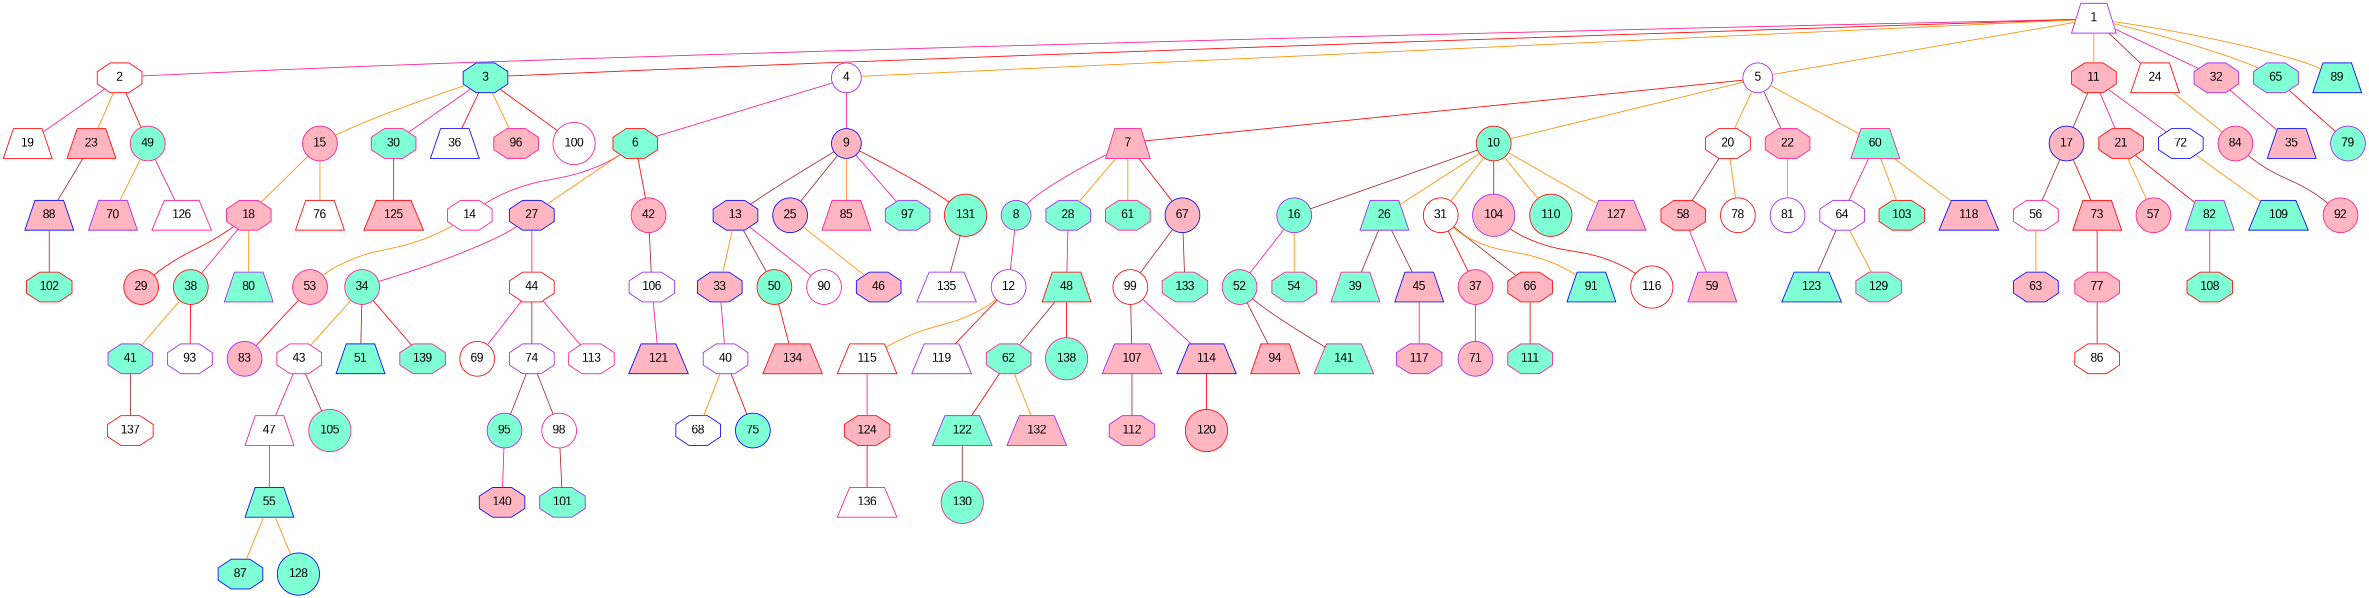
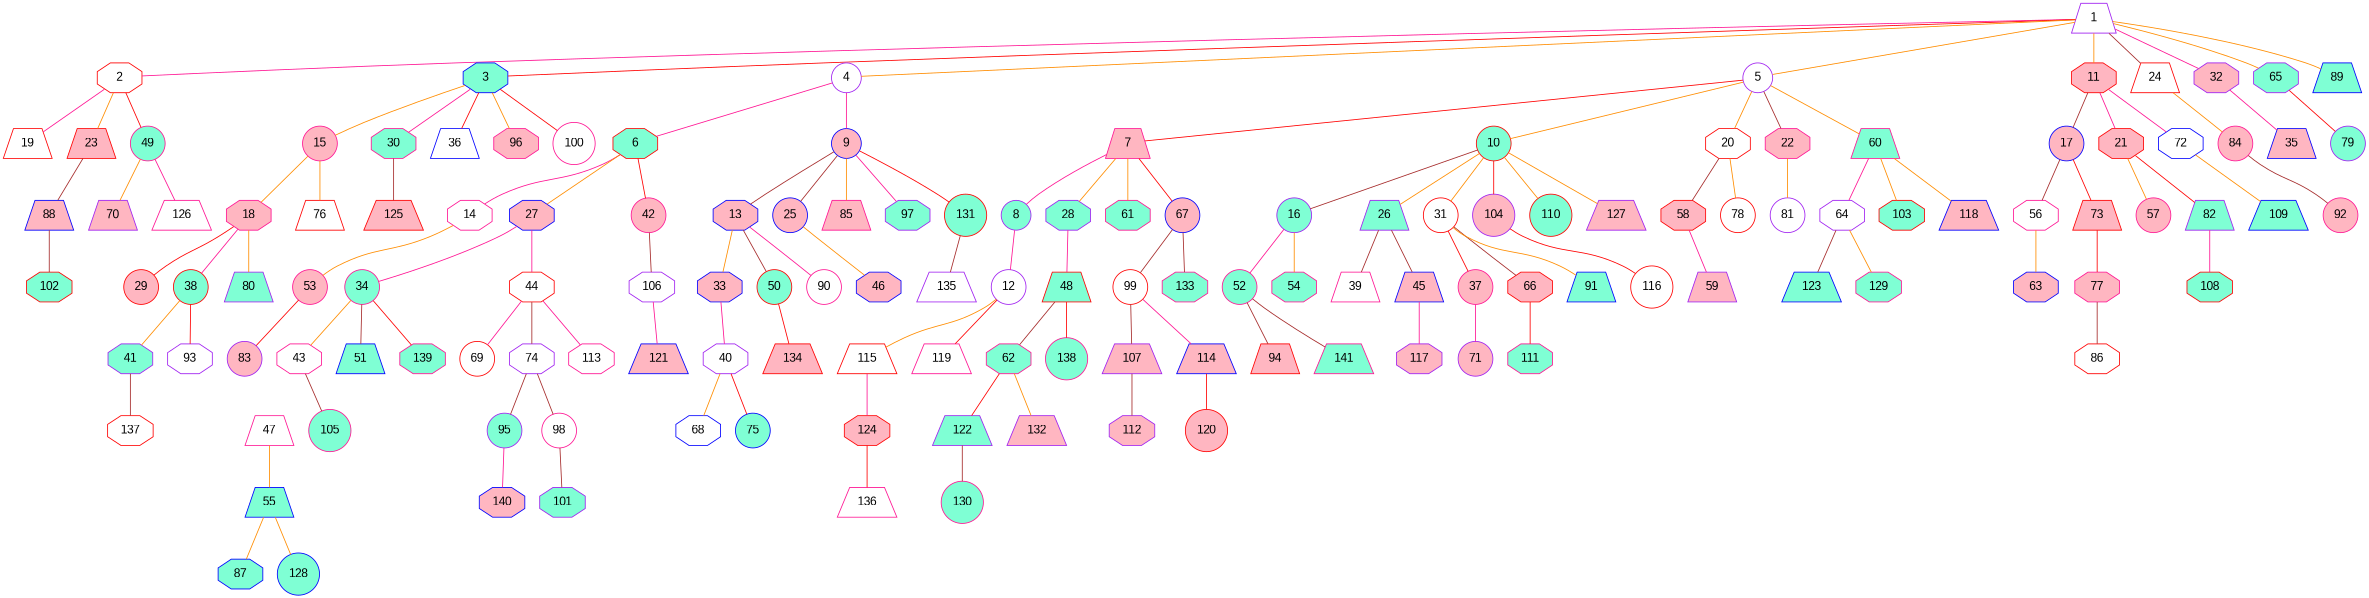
node "39": fillcolor aquamarine -> white
node "119": color purple -> deeppink
edge "43" -- "47": removed
edge "47" -- "55": color deeppink -> darkorange
